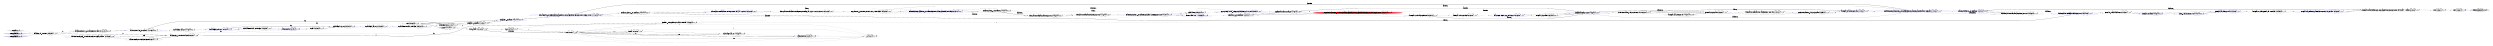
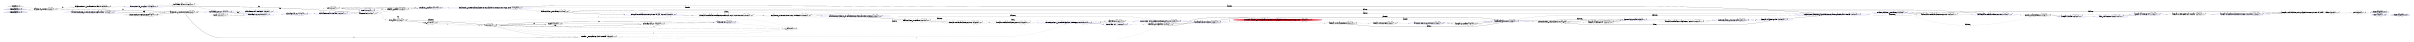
node "dir.close()@@@53@@@['0', '0', '1']": added
node "w.addDocuments(docs)@@@9@@@['1', '1', '1']": removed
